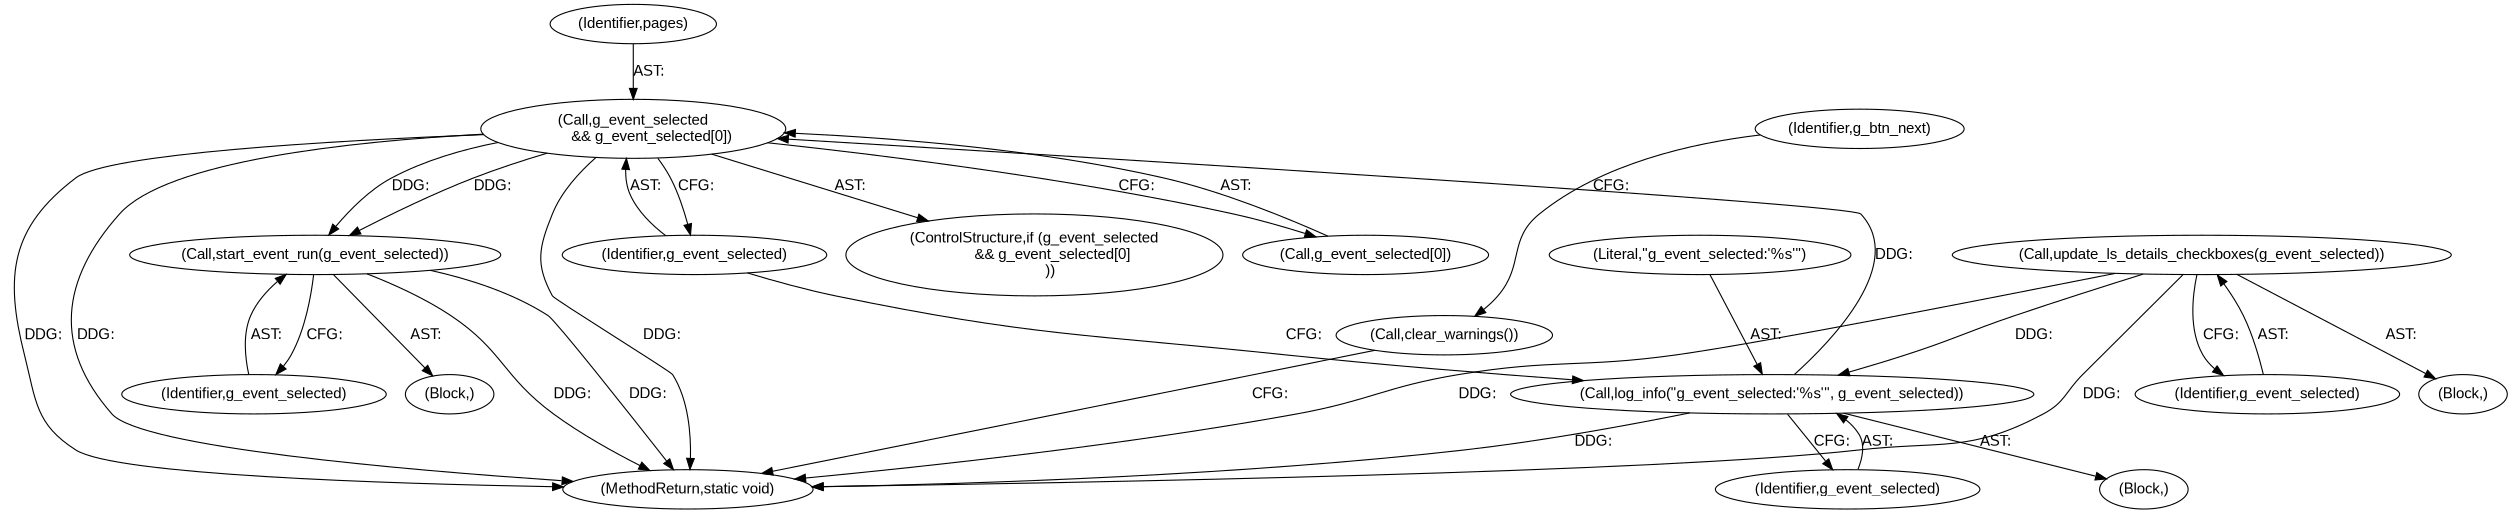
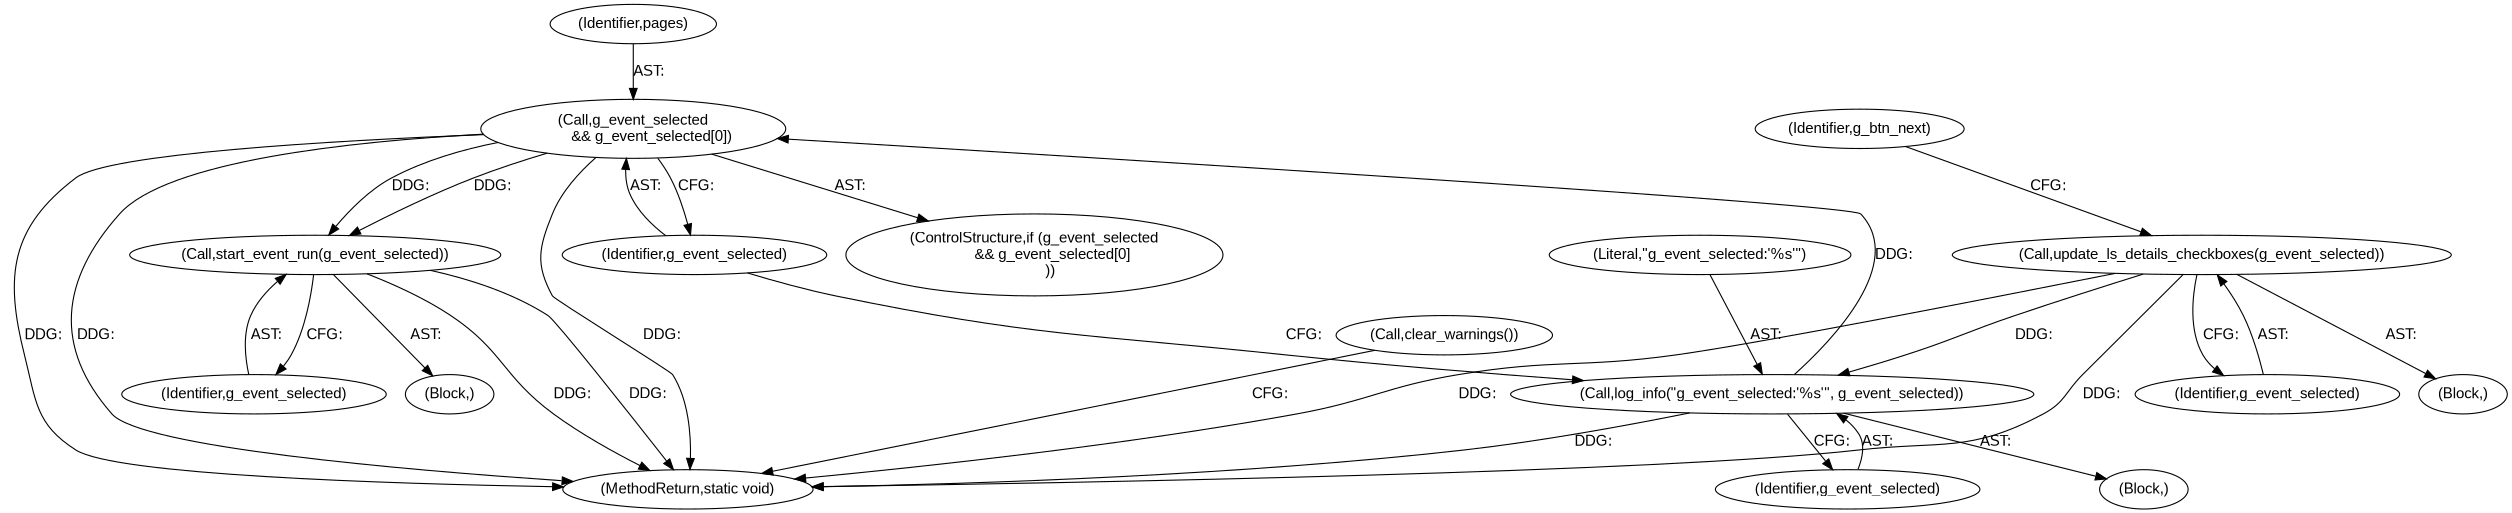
edge "(Identifier,g_btn_next)" -> "(Call,clear_warnings())": now "(Identifier,g_btn_next)" -> "(Call,update_ls_details_checkboxes(g_event_selected))"
node "(Call,g_event_selected[0])": removed
